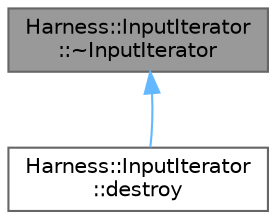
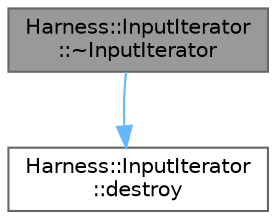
edge "Harness::InputIterator ::destroy" -> "Harness::InputIterator ::~InputIterator": reversed
